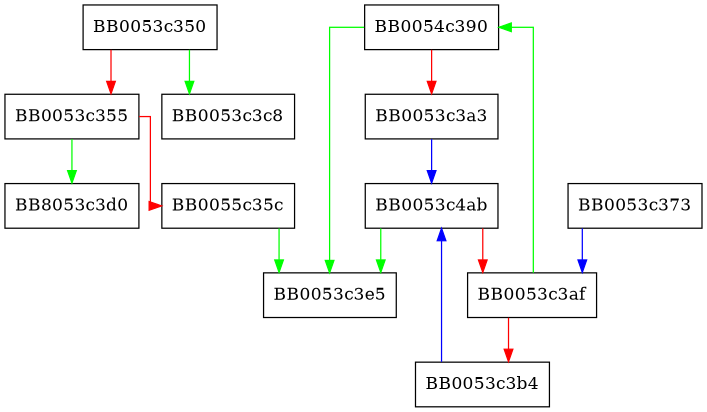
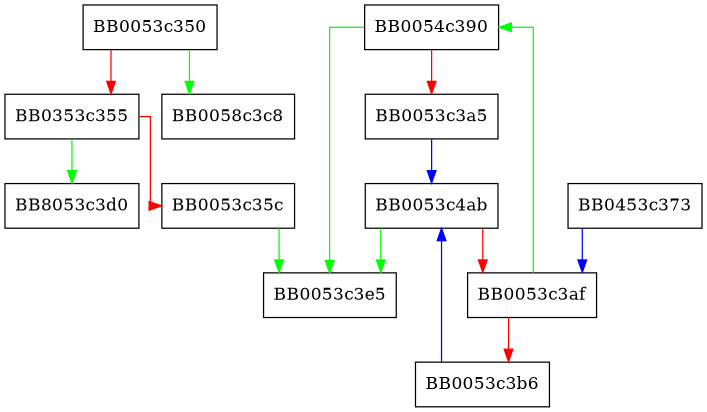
node "BB0053c355": label "BB0053c355" -> "BB0353c355"
node "BB0053c3c8": label "BB0053c3c8" -> "BB0058c3c8"
node "BB0053c3a3": label "BB0053c3a3" -> "BB0053c3a5"
node "BB0055c35c": label "BB0055c35c" -> "BB0053c35c"
node "BB0053c373": label "BB0053c373" -> "BB0453c373"
node "BB0053c3b4": label "BB0053c3b4" -> "BB0053c3b6"
